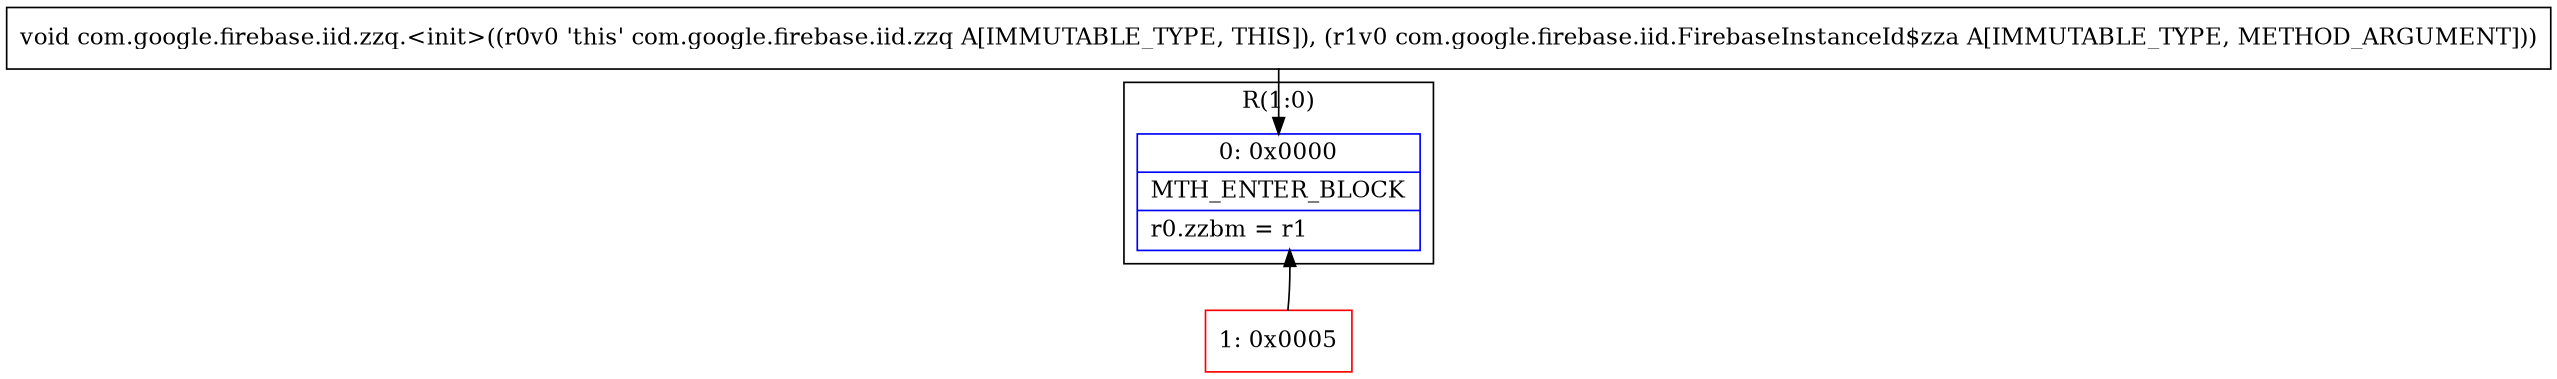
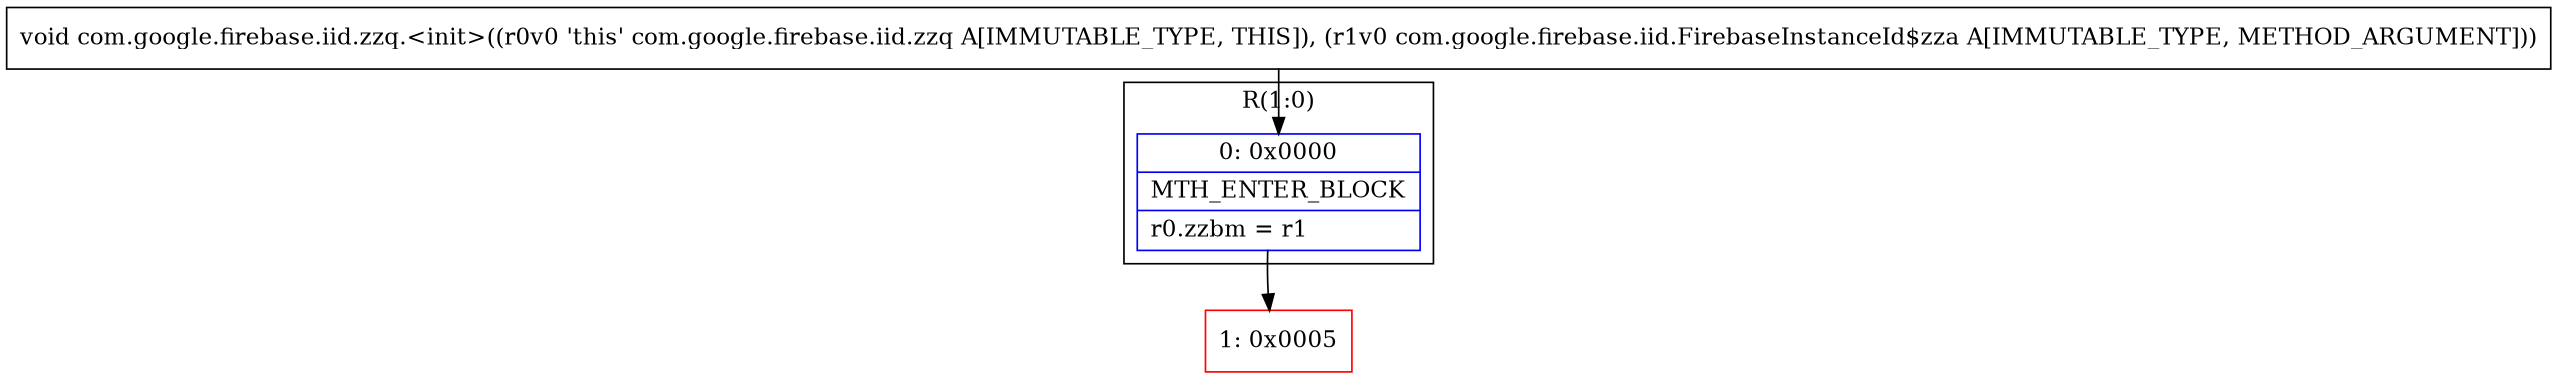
edge "1: 0x0005" -> "0: 0x0000": reversed
